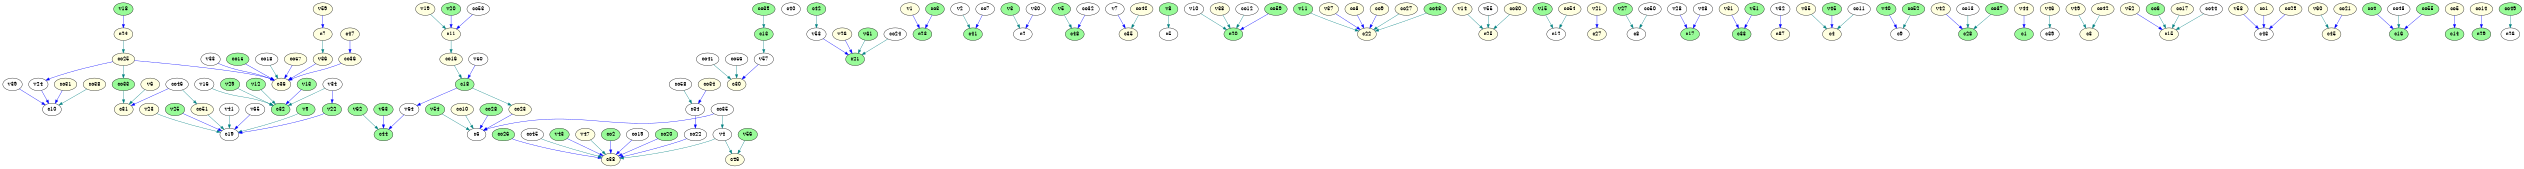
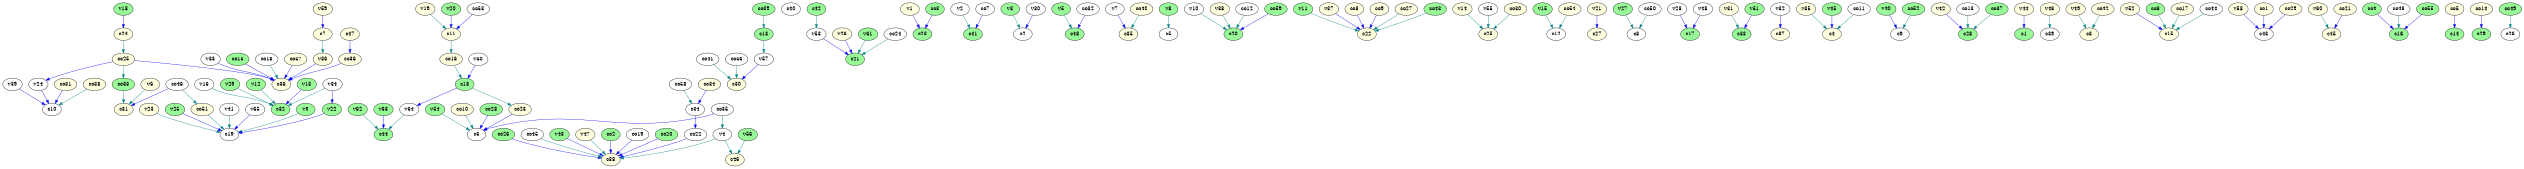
edge "v31" -> "c33": color blue -> teal
edge "v64" -> "c44": color blue -> teal
